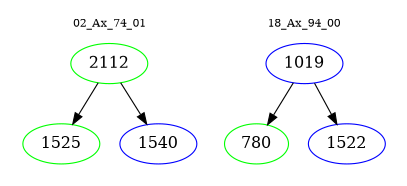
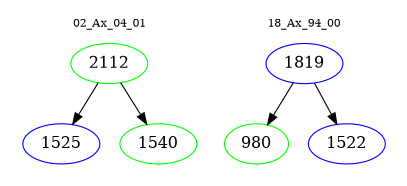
cluster "02_Ax_74_01": label "02_Ax_74_01" -> "02_Ax_04_01"
node "1019": label "1019" -> "1819"
node "1525": color green -> blue
node "1540": color blue -> green
node "780": label "780" -> "980"
